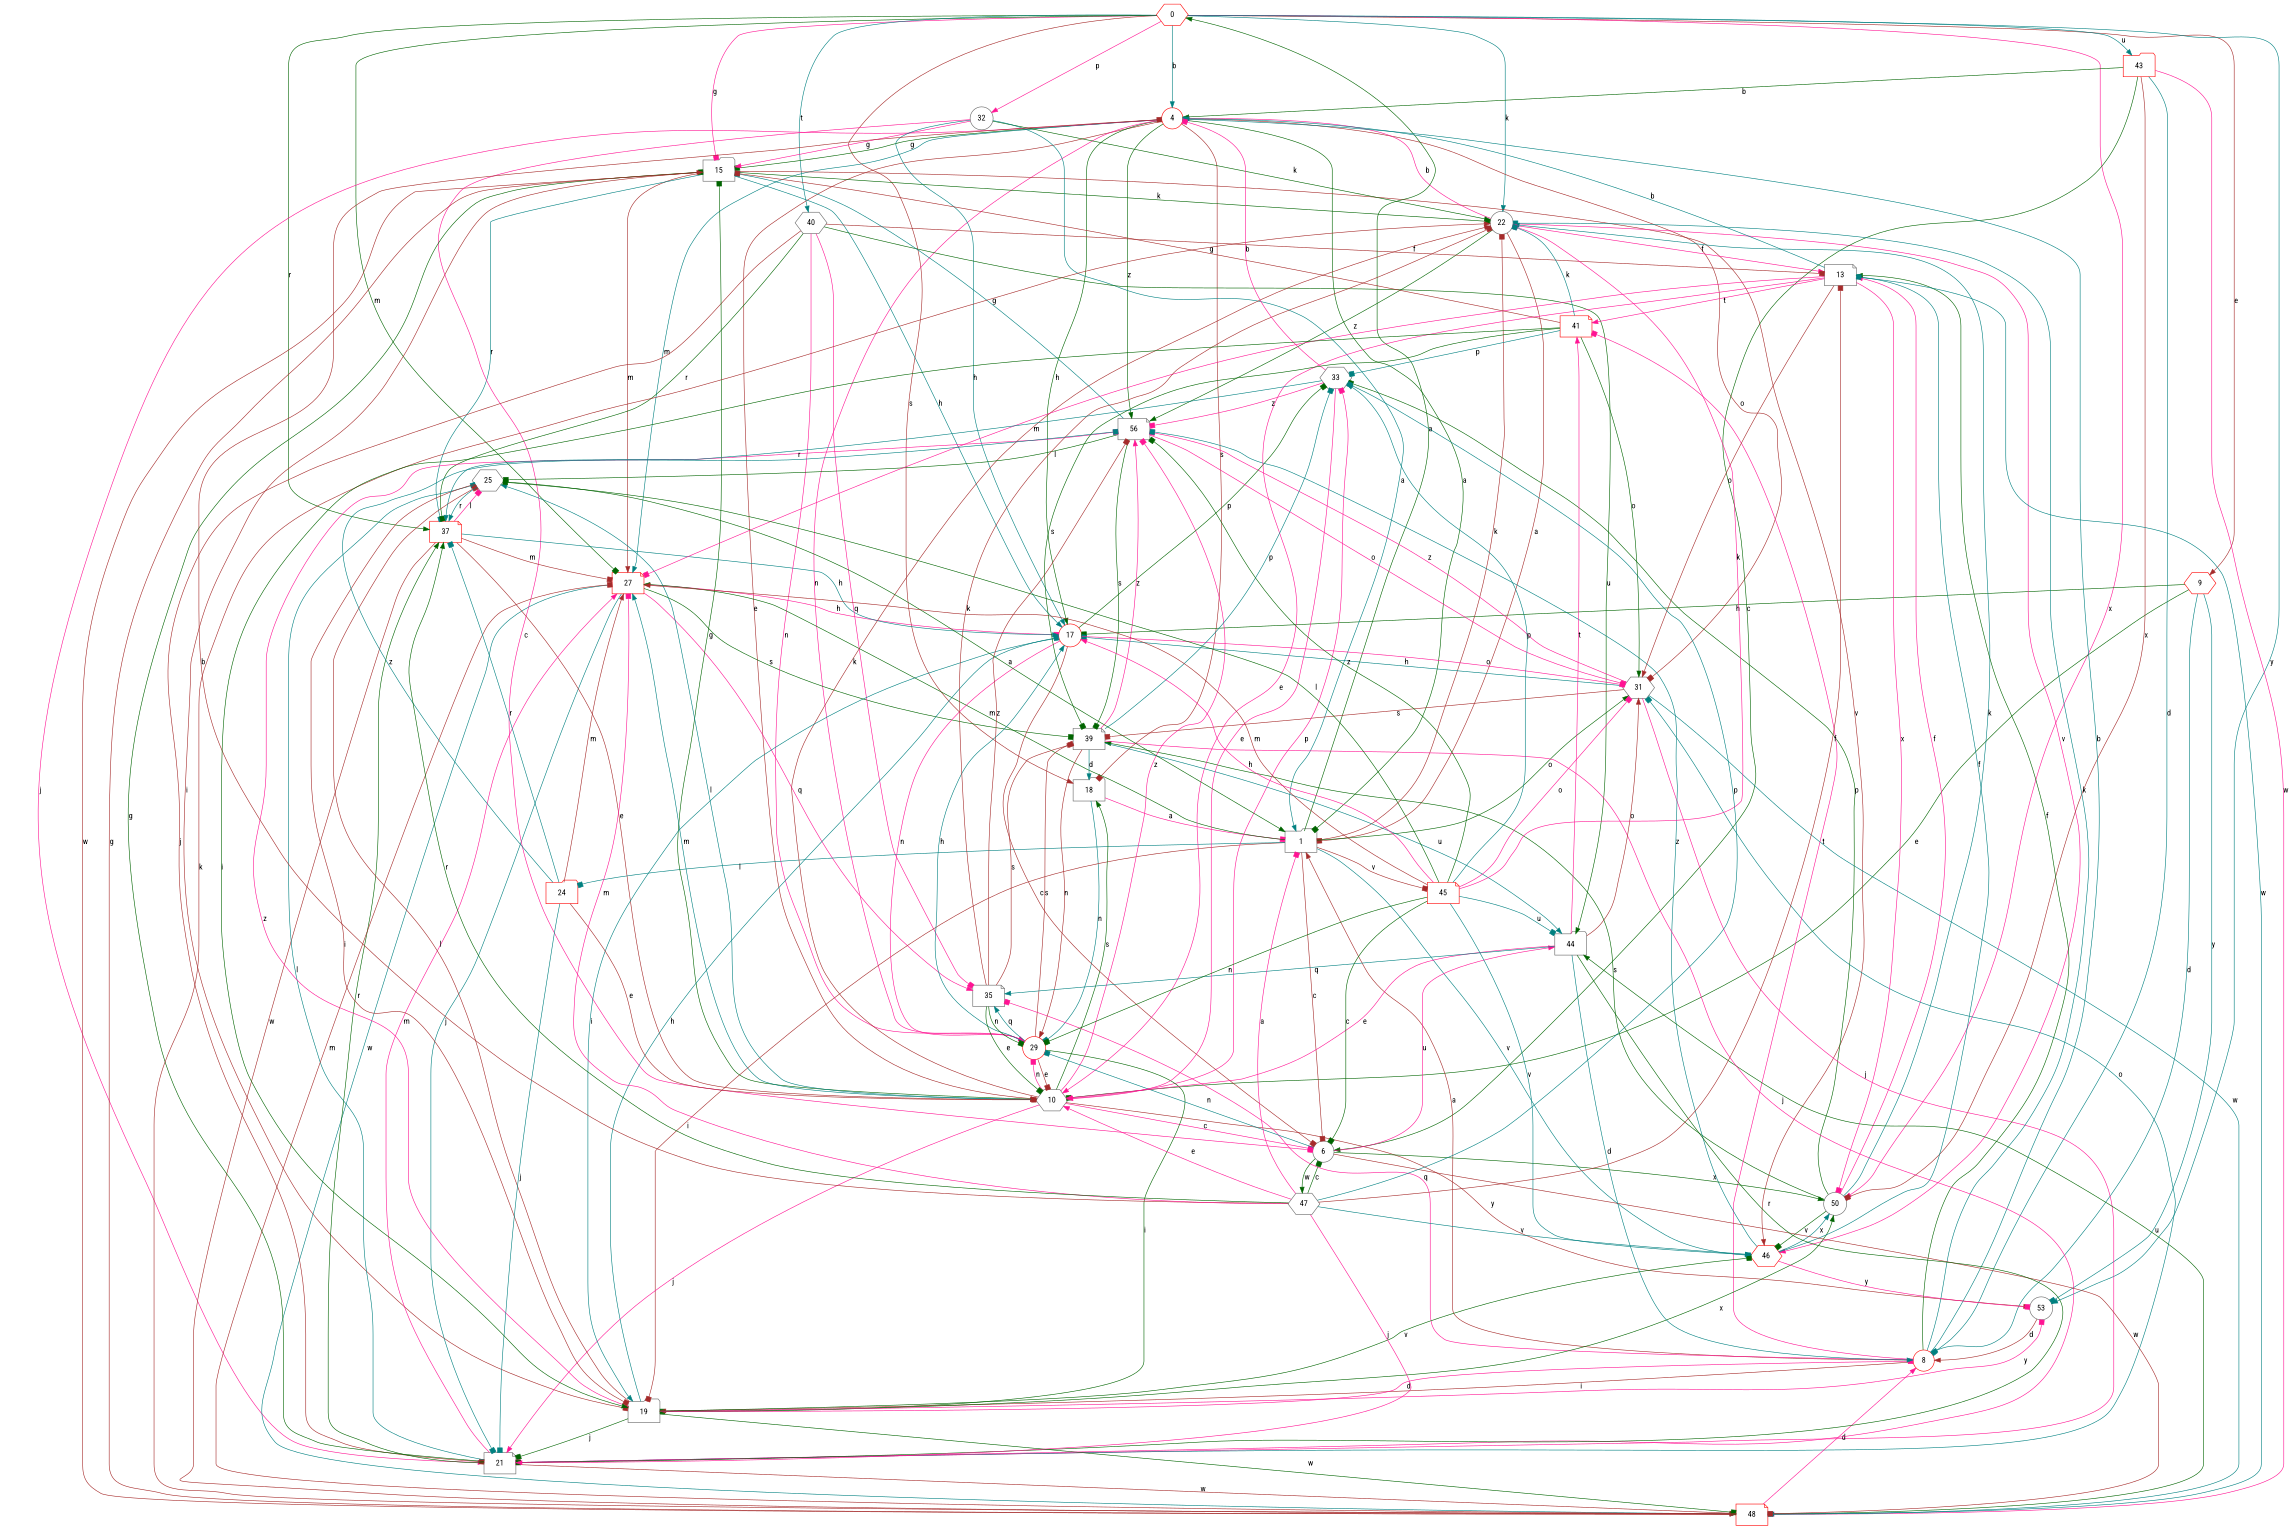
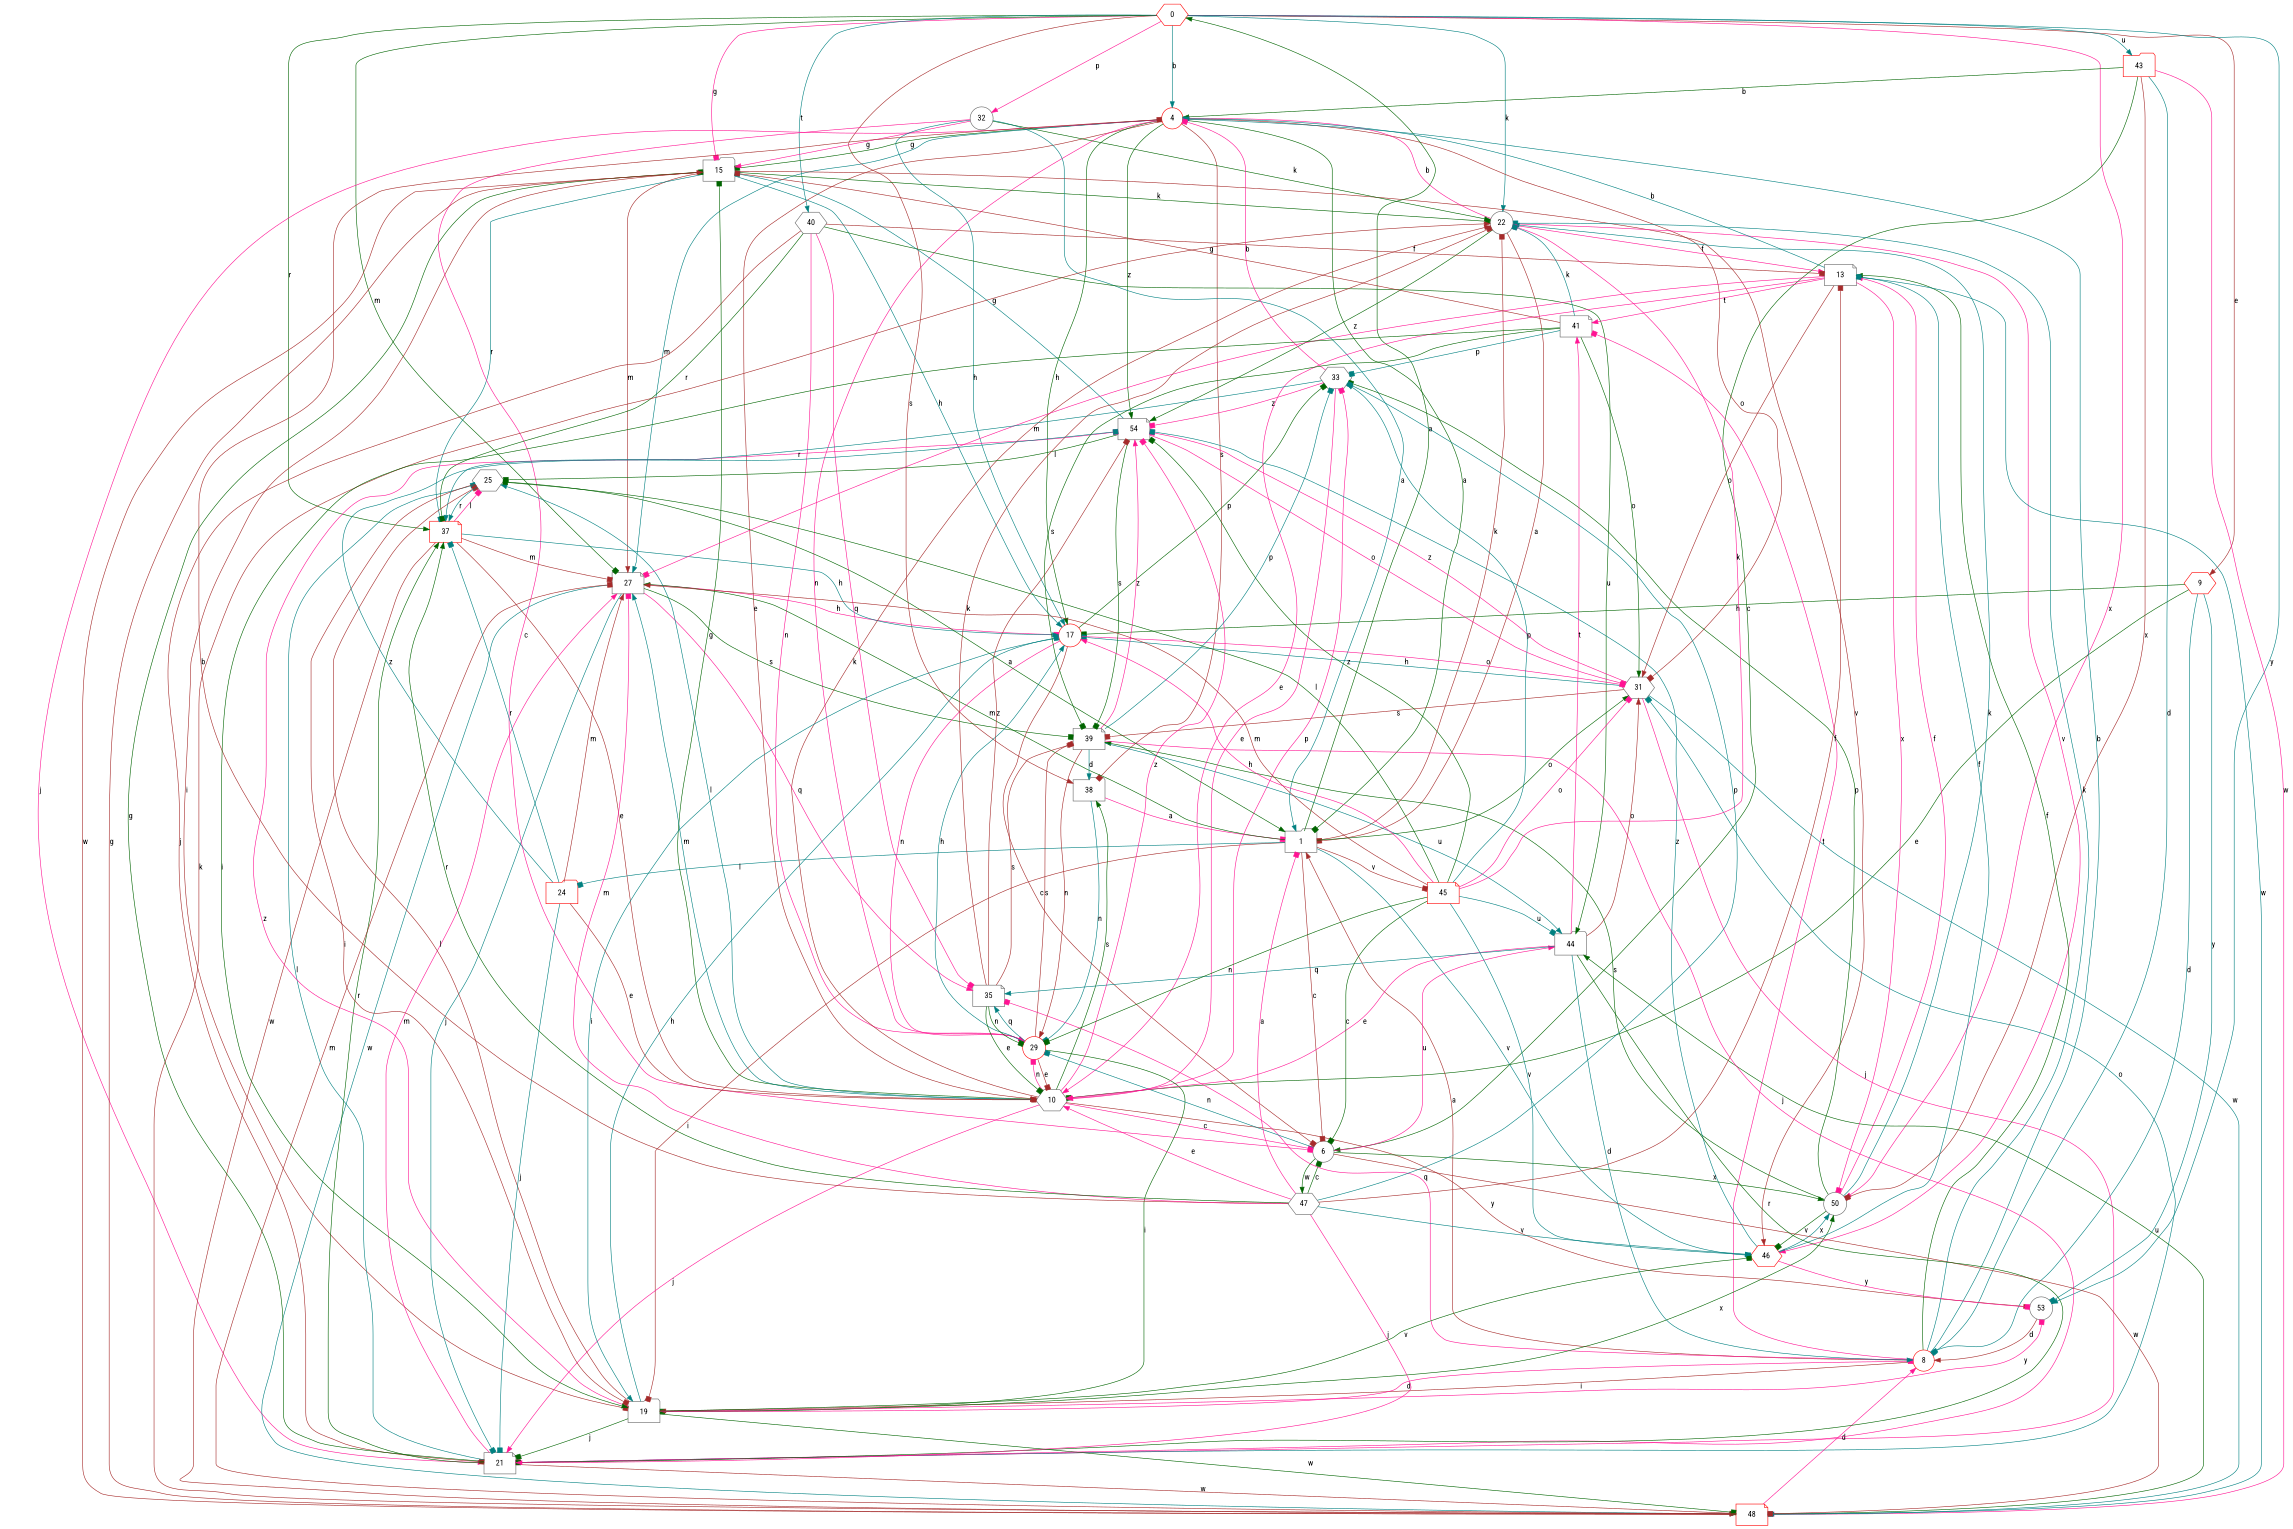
node "41": color red -> gray40
node "56": label "56" -> "54"
node "27": color red -> gray40
node "18": label "18" -> "38"
